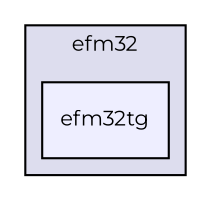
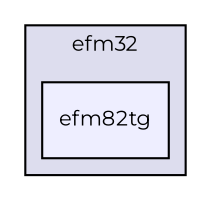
node "efm32tg": label "efm32tg" -> "efm82tg"
